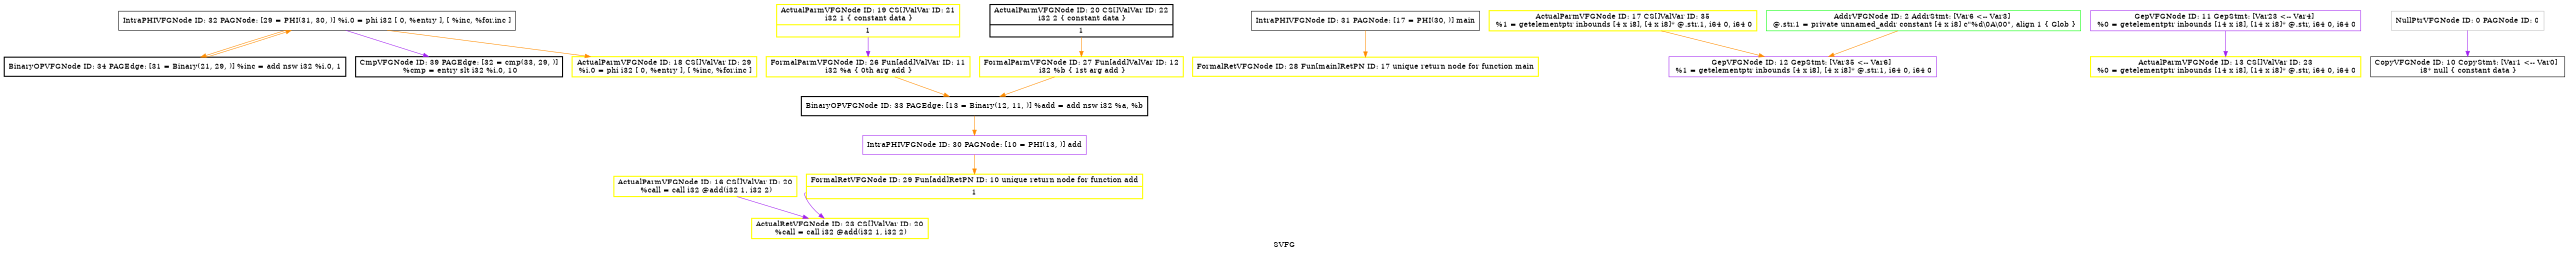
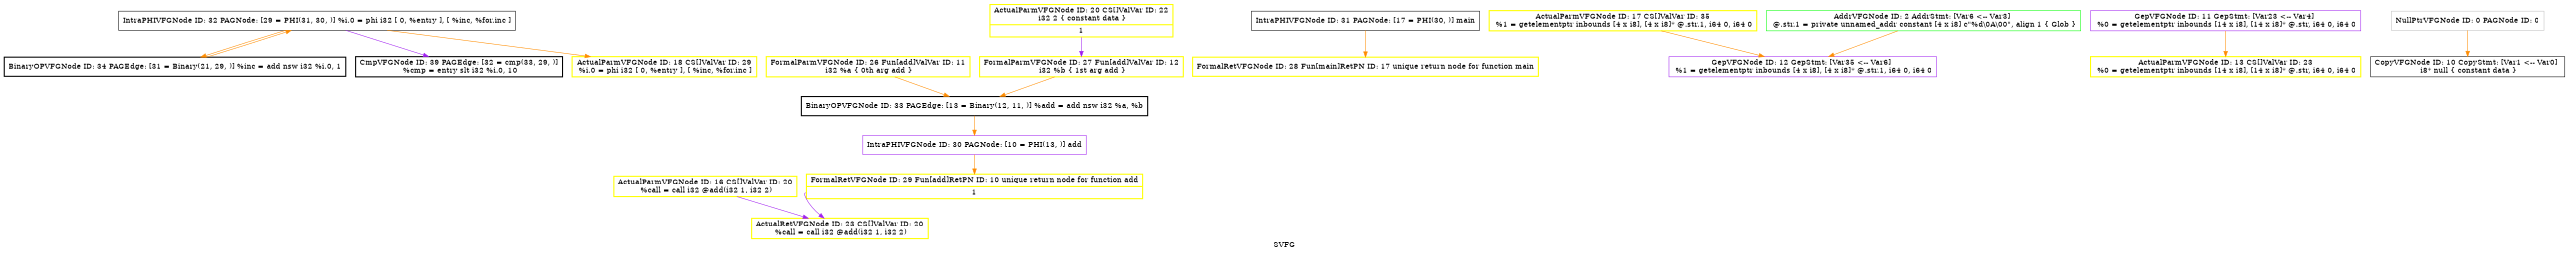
node "ActualParmVFGNode ID: 19 CS[]ValVar ID: 21": removed
node "ActualParmVFGNode ID: 20 CS[]ValVar ID: 22": color black -> yellow
edge "GepVFGNode ID: 11 GepStmt: [Var23 <-- Var4]" -> "ActualParmVFGNode ID: 13 CS[]ValVar ID: 23": color purple -> darkorange
edge "NullPtrVFGNode ID: 0 PAGNode ID: 0" -> "CopyVFGNode ID: 10 CopyStmt: [Var1 <-- Var0]": color purple -> darkorange
edge "ActualParmVFGNode ID: 20 CS[]ValVar ID: 22" -> "FormalParmVFGNode ID: 27 Fun[add]ValVar ID: 12": color darkorange -> purple
